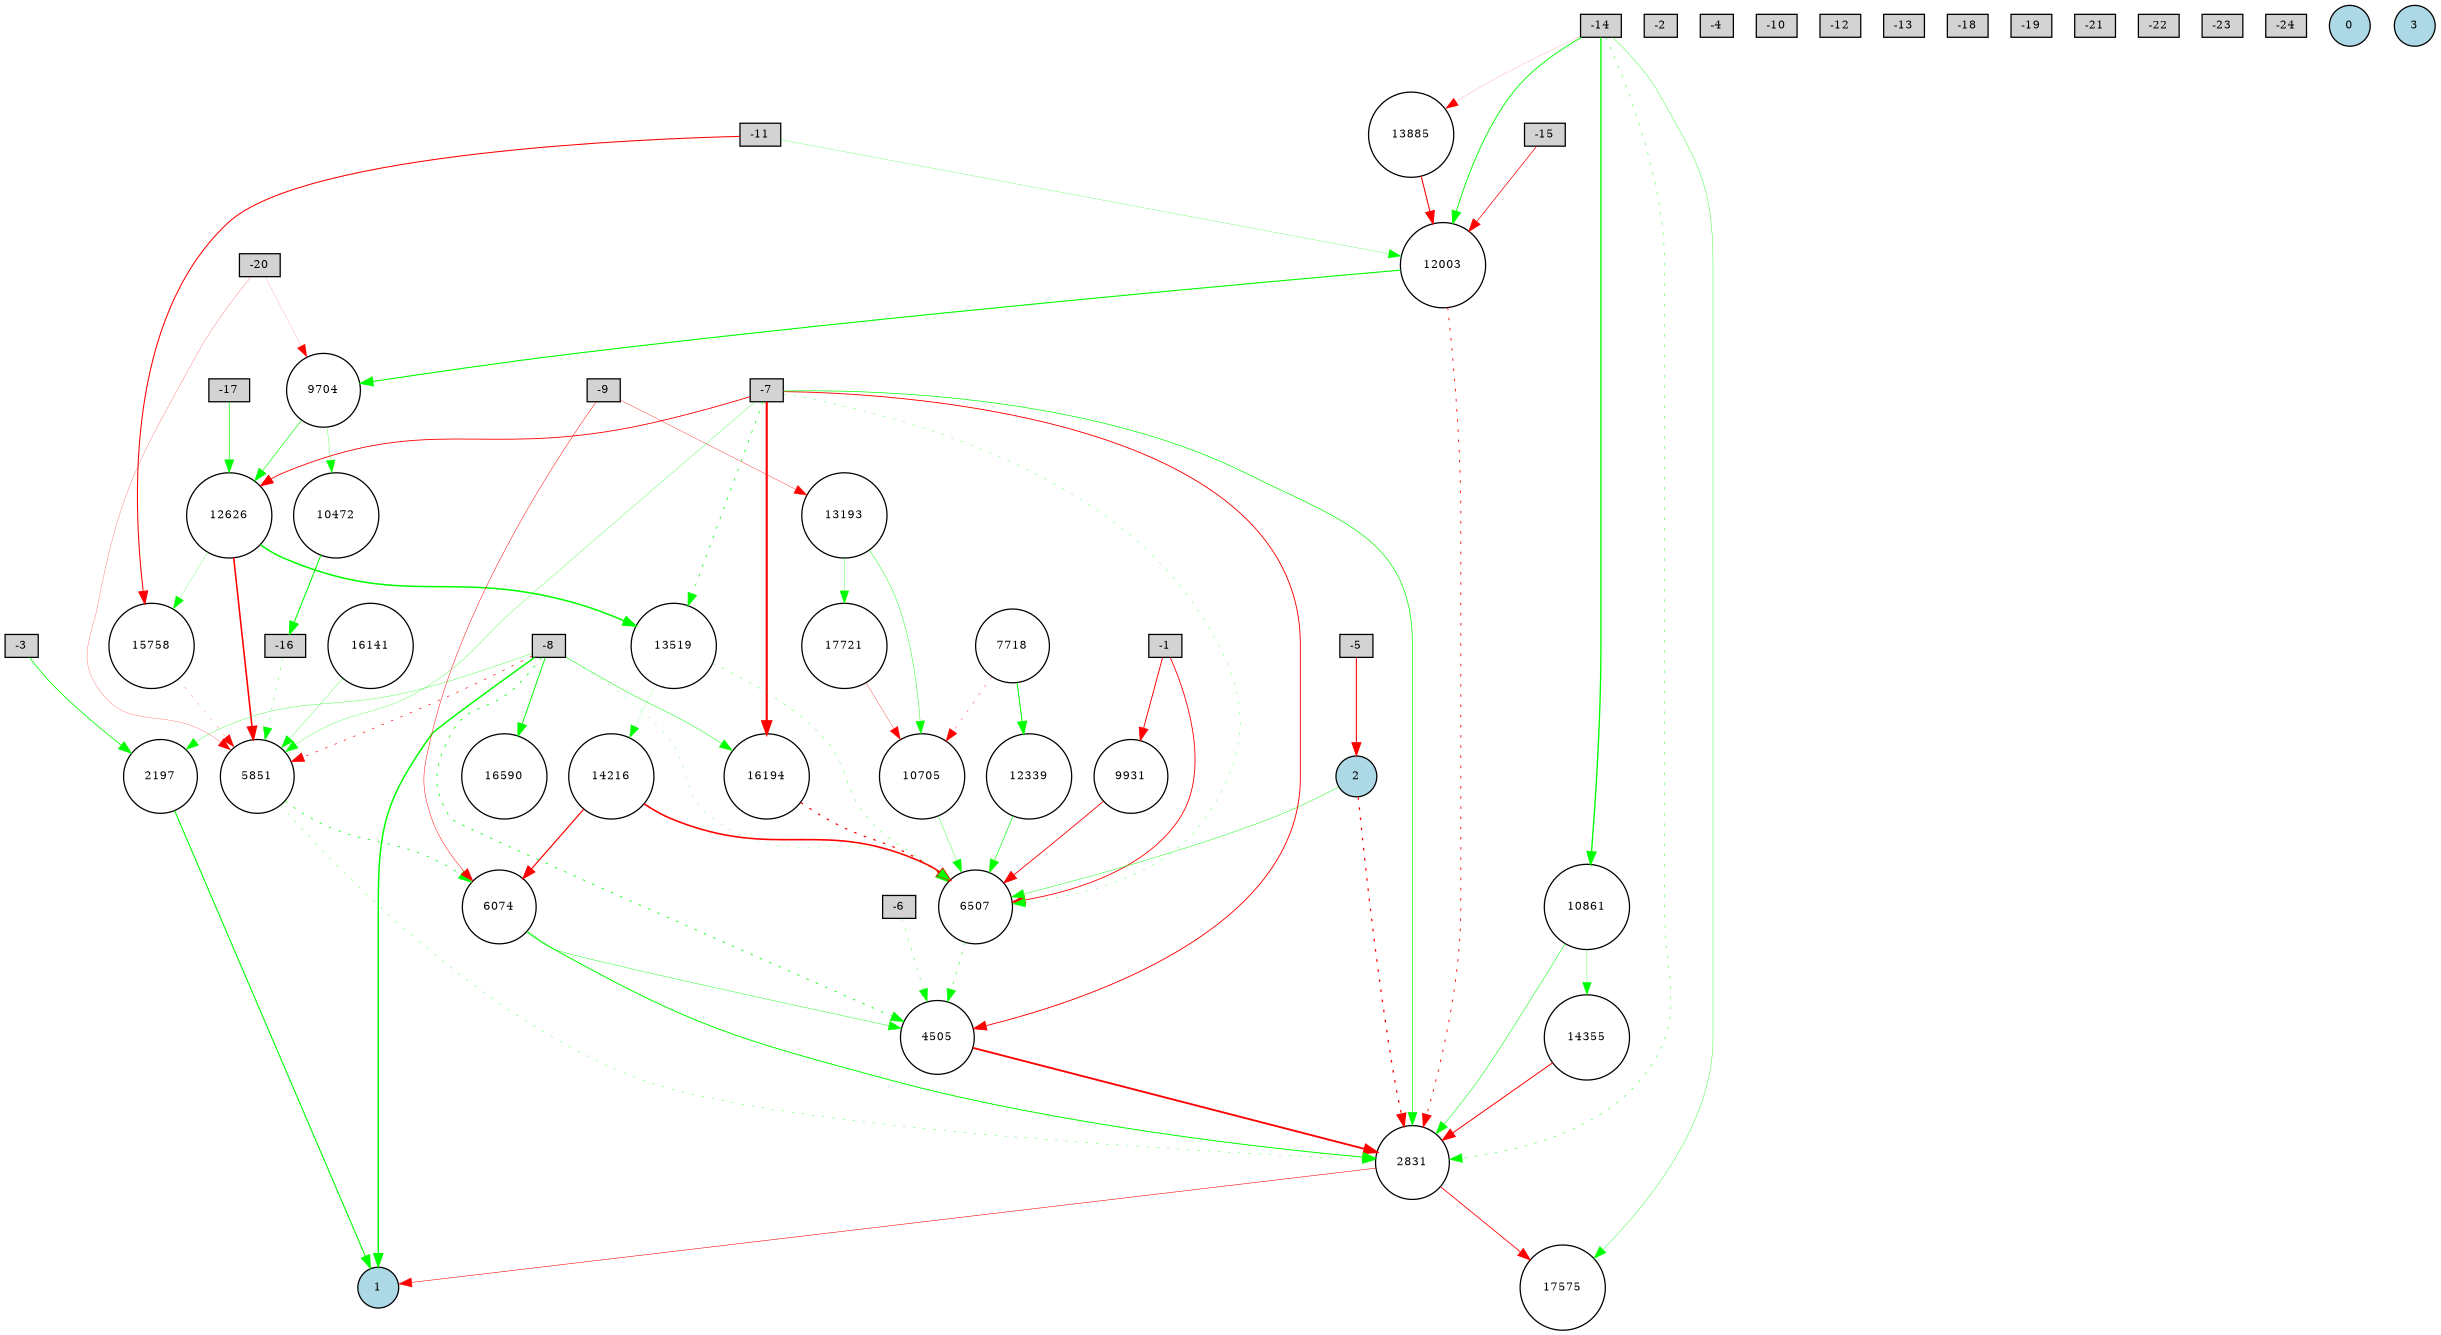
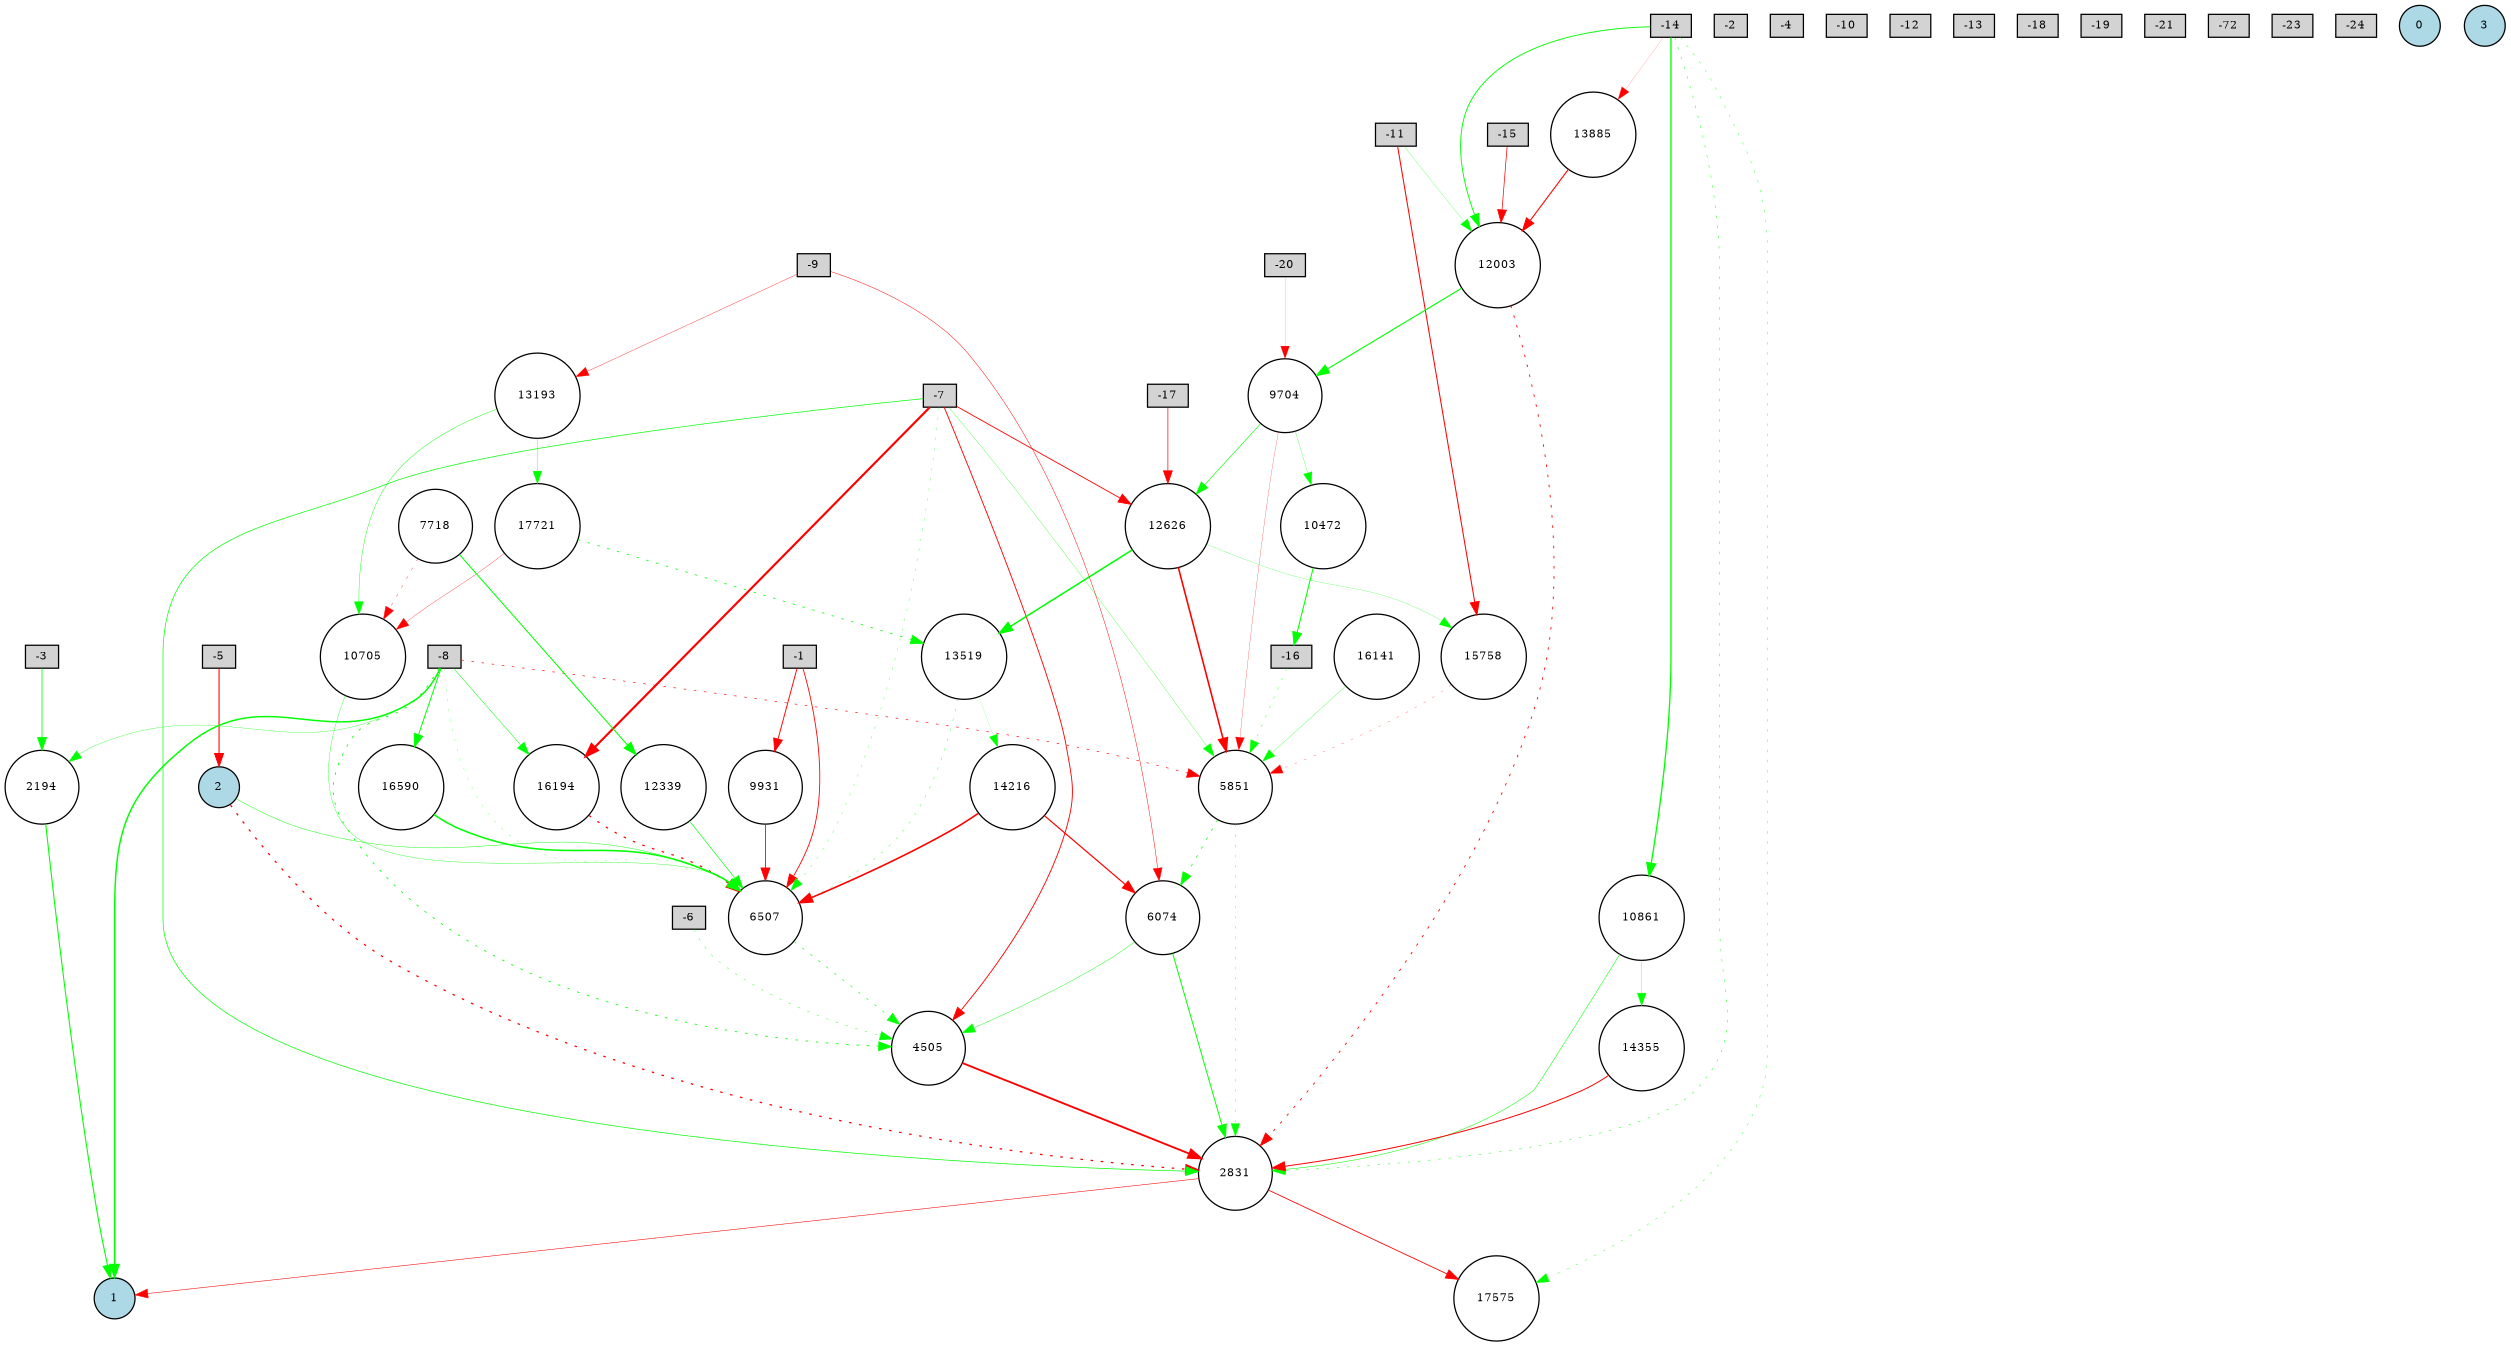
node "-22": label "-22" -> "-72"
edge "-17" -> "12626": color green -> red
edge "-7" -> "13519": now "17721" -> "13519"
edge "-20" -> "5851": now "9704" -> "5851"
edge "-14" -> "17575": style solid -> dotted
node "2197": label "2197" -> "2194"
edge "16590" -> "6507": added
